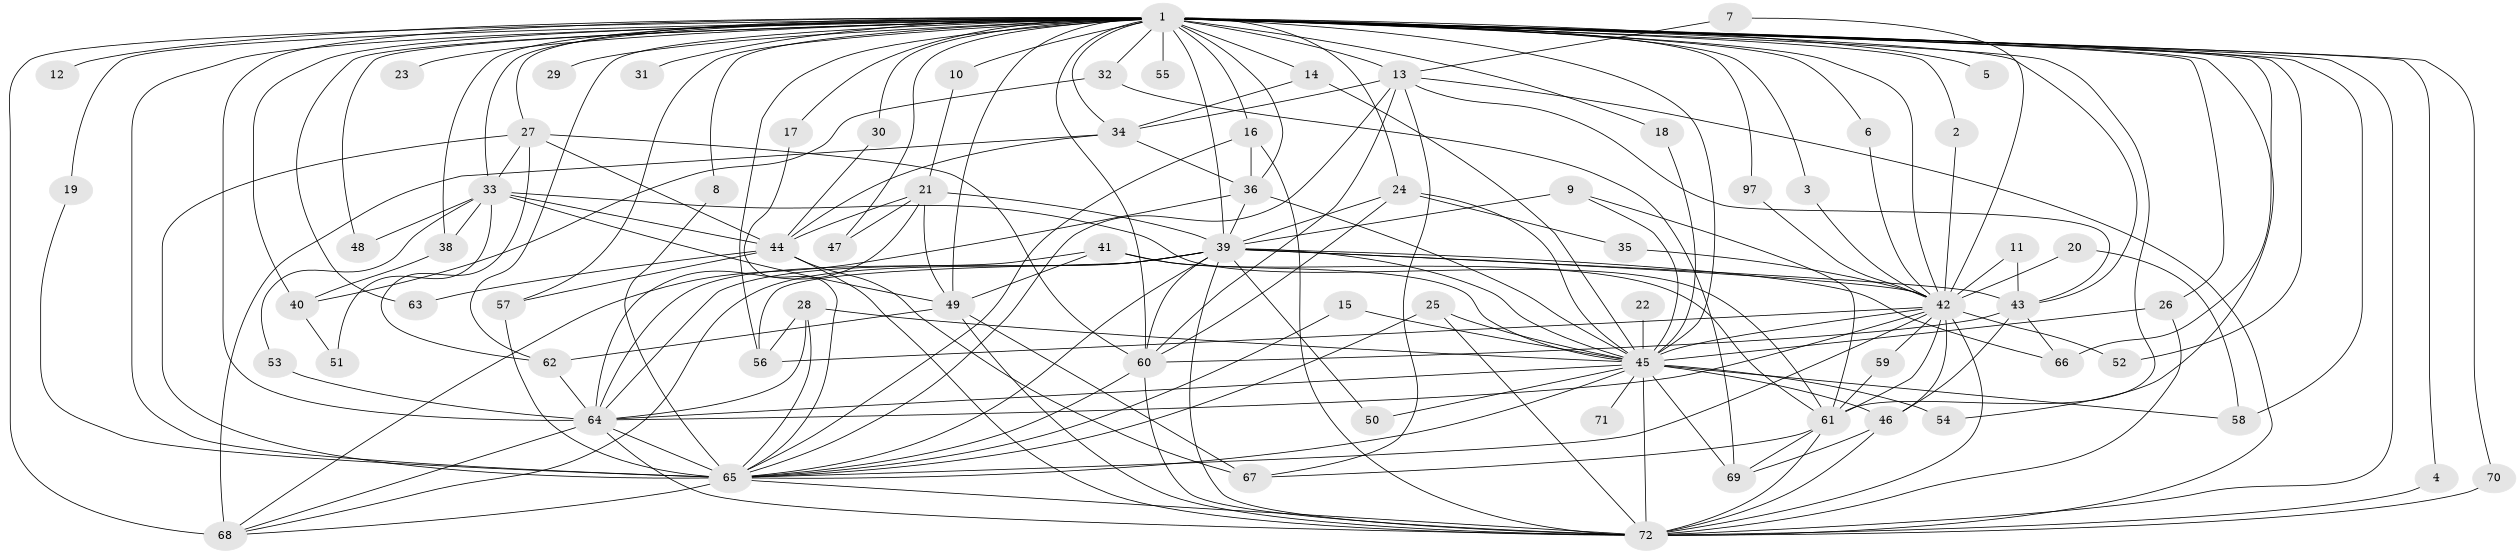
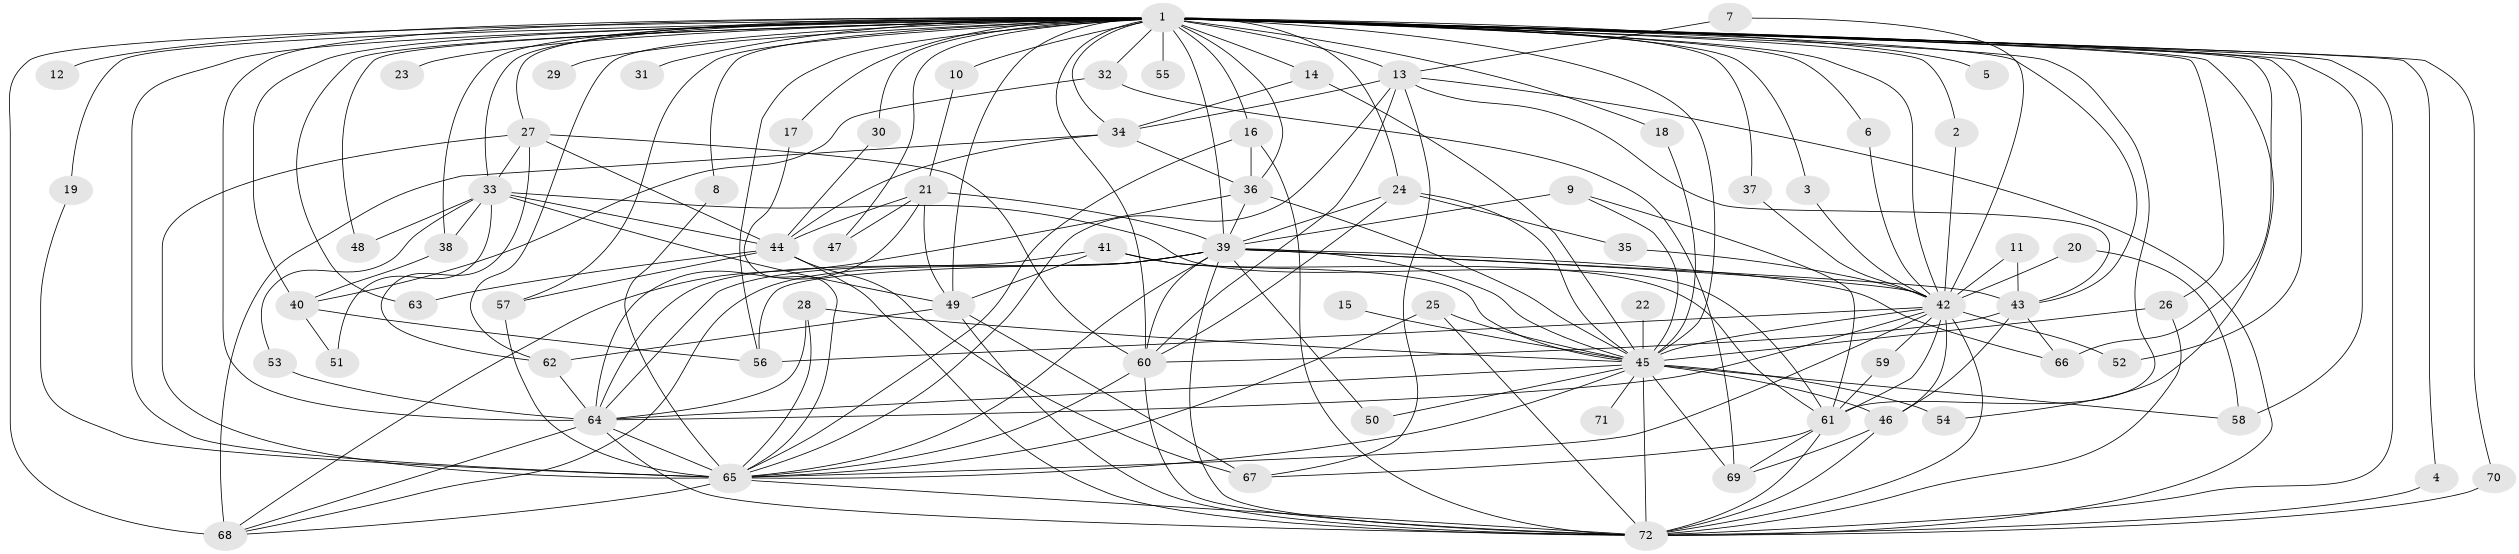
node "97": label "97" -> "37"
edge "28" -- "56": now "40" -- "56"
edge "15" -- "65": removed
